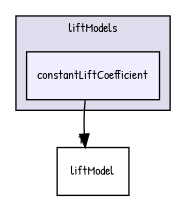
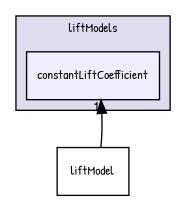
edge "constantLiftCoefficient" -> "liftModel": reversed
